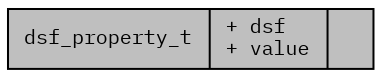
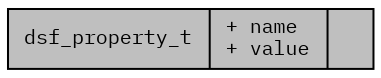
node "dsf_property_t": text "+ dsf" -> "+ name"
